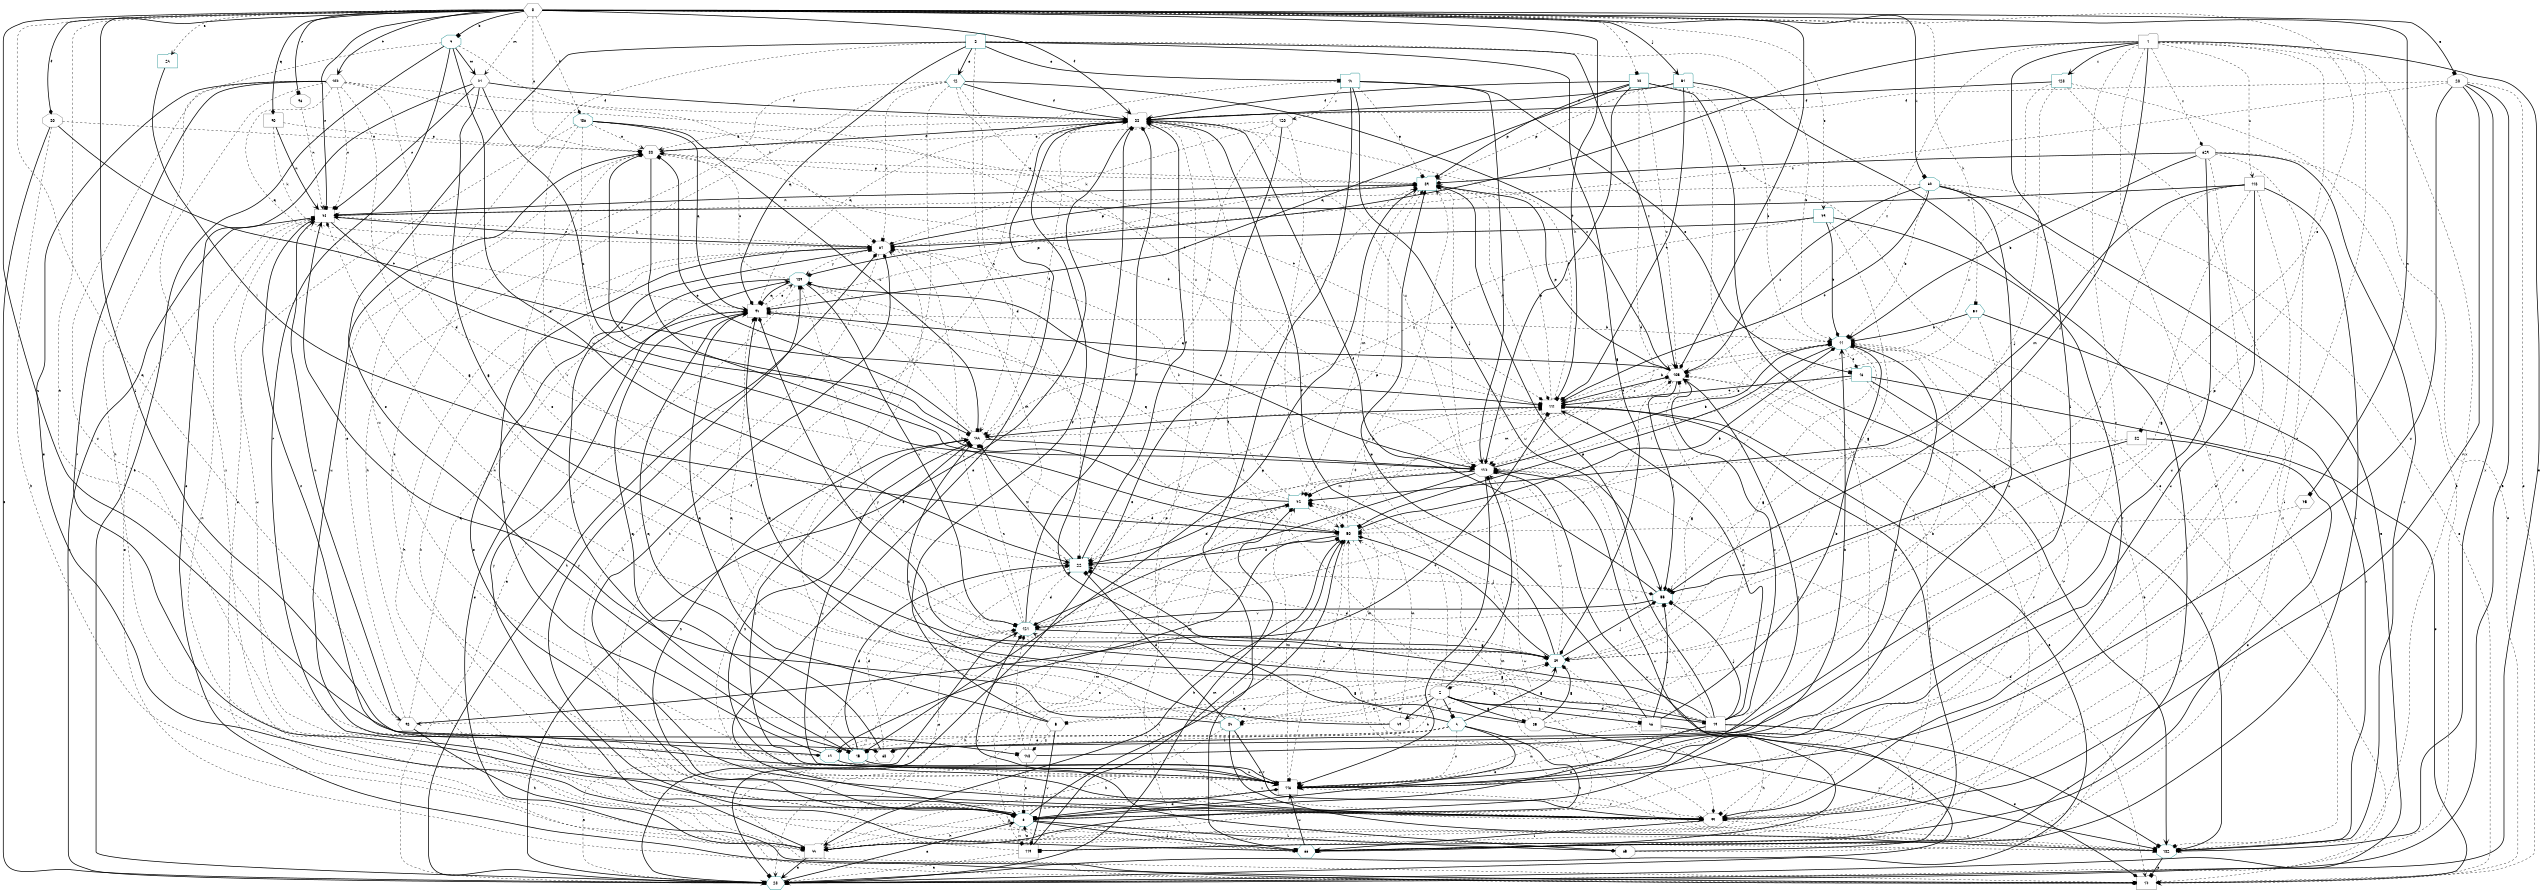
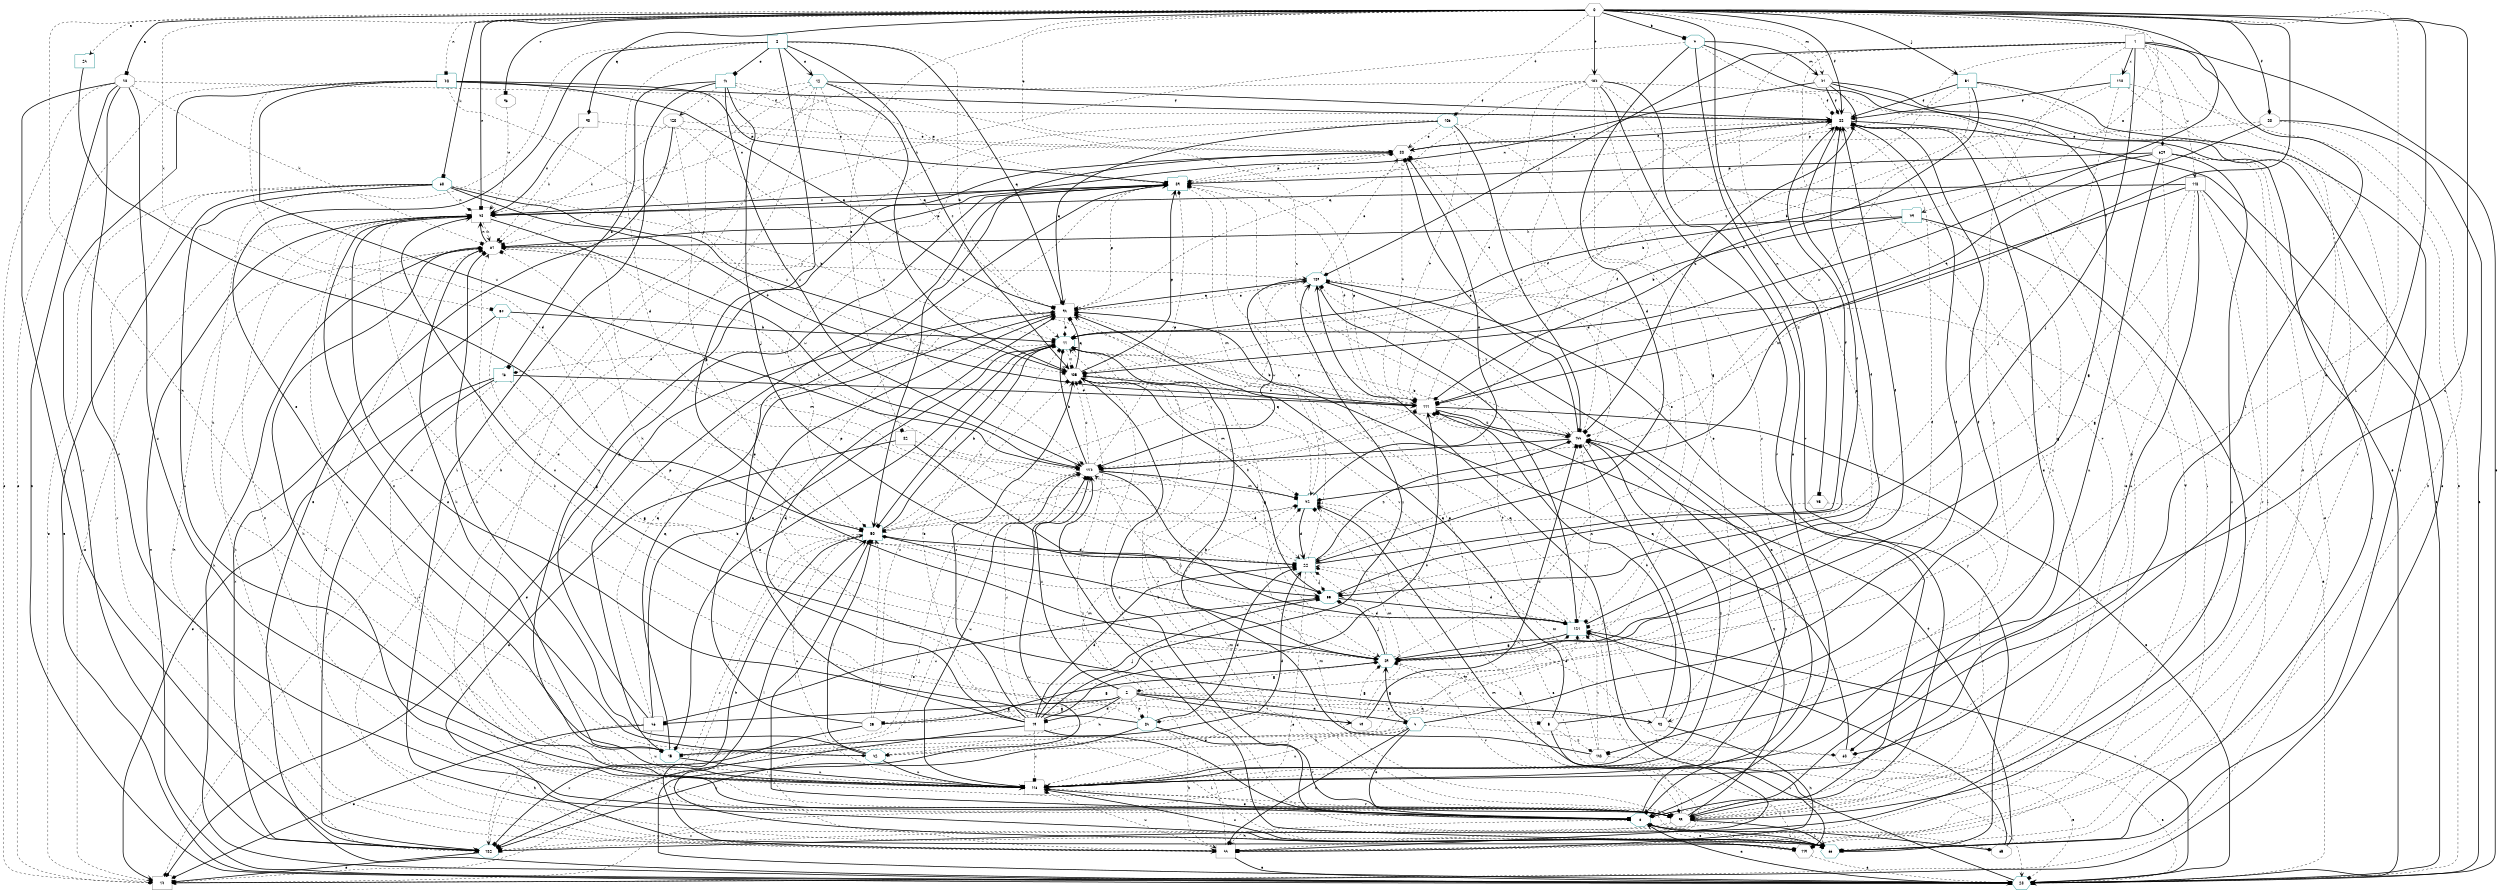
edge "1" -> "132": removed, label "x"
node "121": shape octagon -> folder
edge "19" -> "139": style dashed -> bold
edge "2" -> "35": style bold -> dashed
edge "11" -> "15": arrowhead box -> diamond
edge "143" -> "6": now "143" -> "28"
node "119": shape folder -> hexagon
